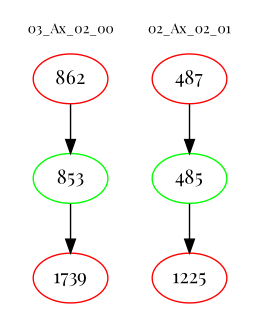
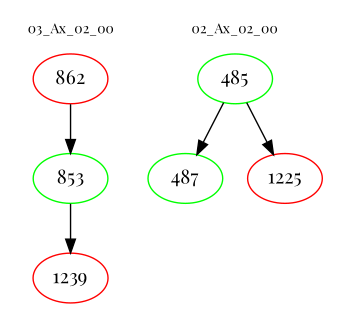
cluster "02_Ax_02_01": label "02_Ax_02_01" -> "02_Ax_02_00"
node "487": color red -> green
edge "487" -> "485": reversed
node "1739": label "1739" -> "1239"
